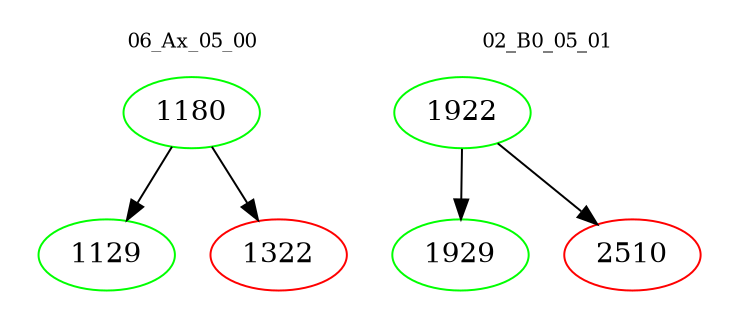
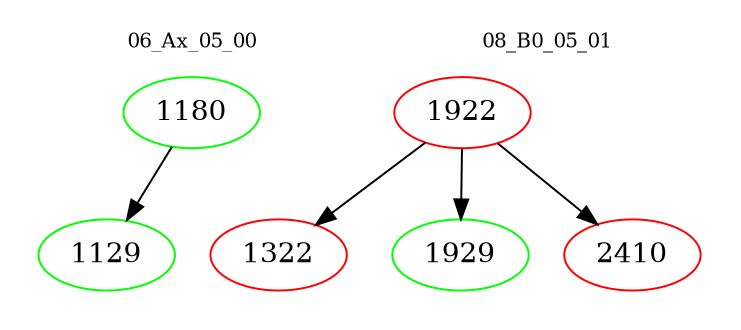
cluster "02_B0_05_01": label "02_B0_05_01" -> "08_B0_05_01"
node "1922": color green -> red
edge "1180" -> "1322": now "1922" -> "1322"
node "2510": label "2510" -> "2410"
